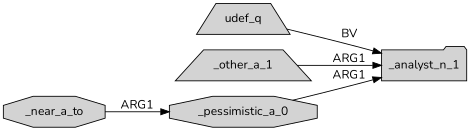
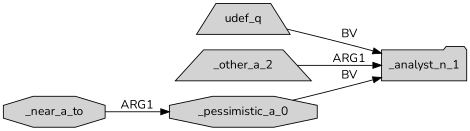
node "_other_a_1": label "_other_a_1" -> "_other_a_2"
edge "_pessimistic_a_0" -> "_analyst_n_1": label "ARG1" -> "BV"
